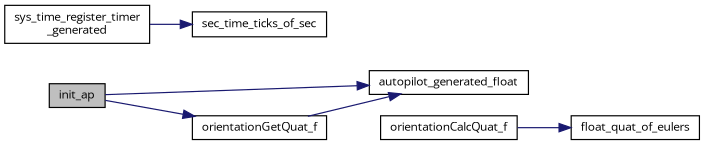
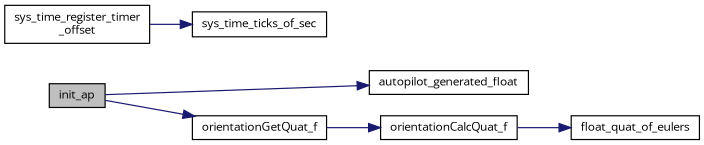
node "sys_time_register_timer _generated": label "sys_time_register_timer _generated" -> "sys_time_register_timer _offset"
node "sec_time_ticks_of_sec": label "sec_time_ticks_of_sec" -> "sys_time_ticks_of_sec"
edge "orientationGetQuat_f" -> "autopilot_generated_float": now "orientationGetQuat_f" -> "orientationCalcQuat_f"
